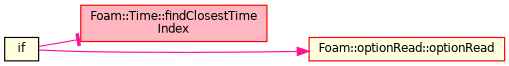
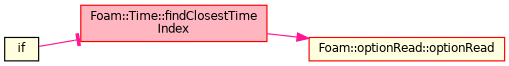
edge "if" -> "Foam::optionRead::optionRead": now "Foam::Time::findClosestTime Index" -> "Foam::optionRead::optionRead"
